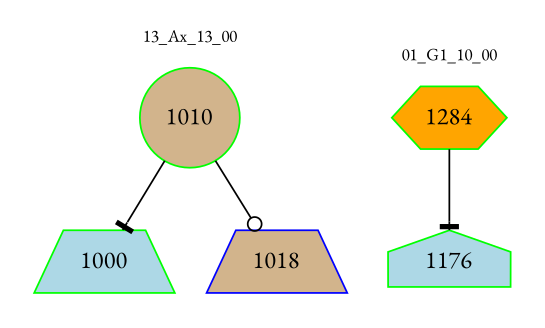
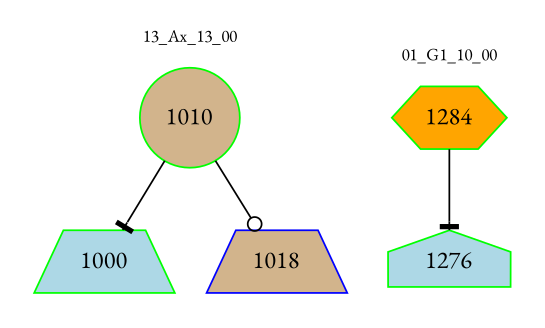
node "1176": label "1176" -> "1276"
